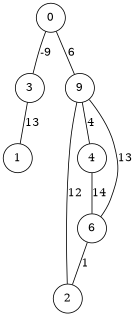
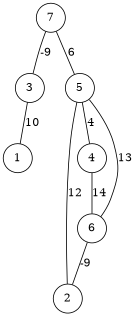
node "0": label "0" -> "7"
node "9": label "9" -> "5"
edge "3" -- "1": label "13" -> "10"
edge "6" -- "2": label "1" -> "-9"
